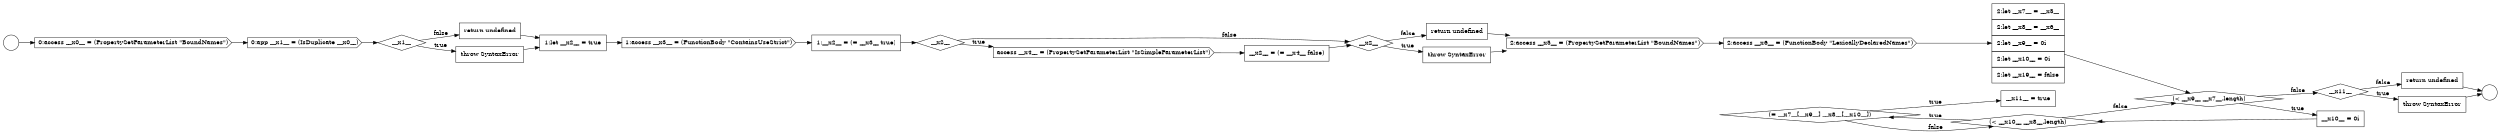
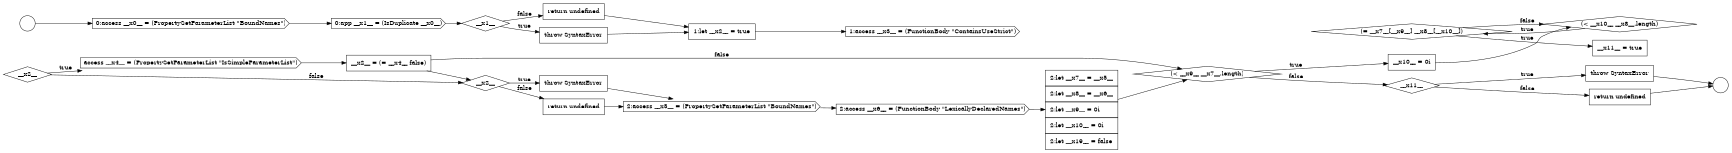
node "1:__x2__ = (= __x3__ true)": removed
edge "(< __x10__ __x8__.length)" -> "(< __x9__ __x7__.length)": now "__x2__ = (= __x4__ false)" -> "(< __x9__ __x7__.length)"
